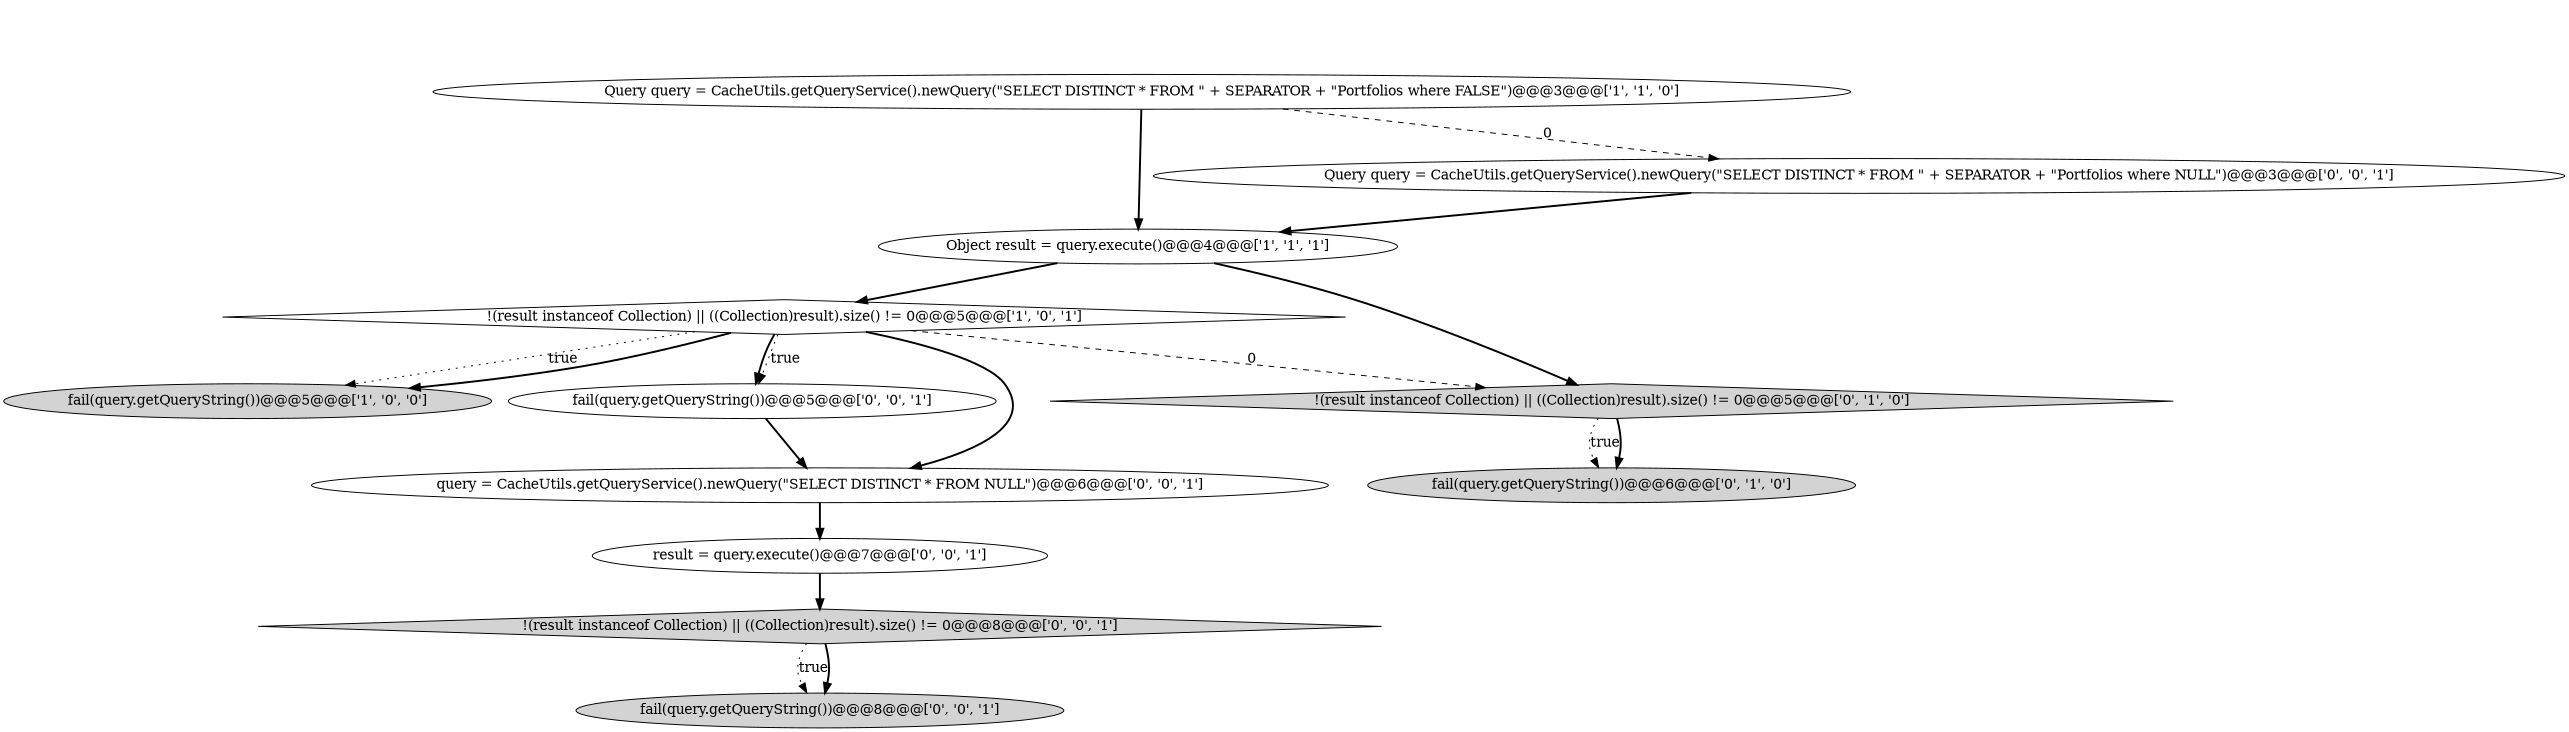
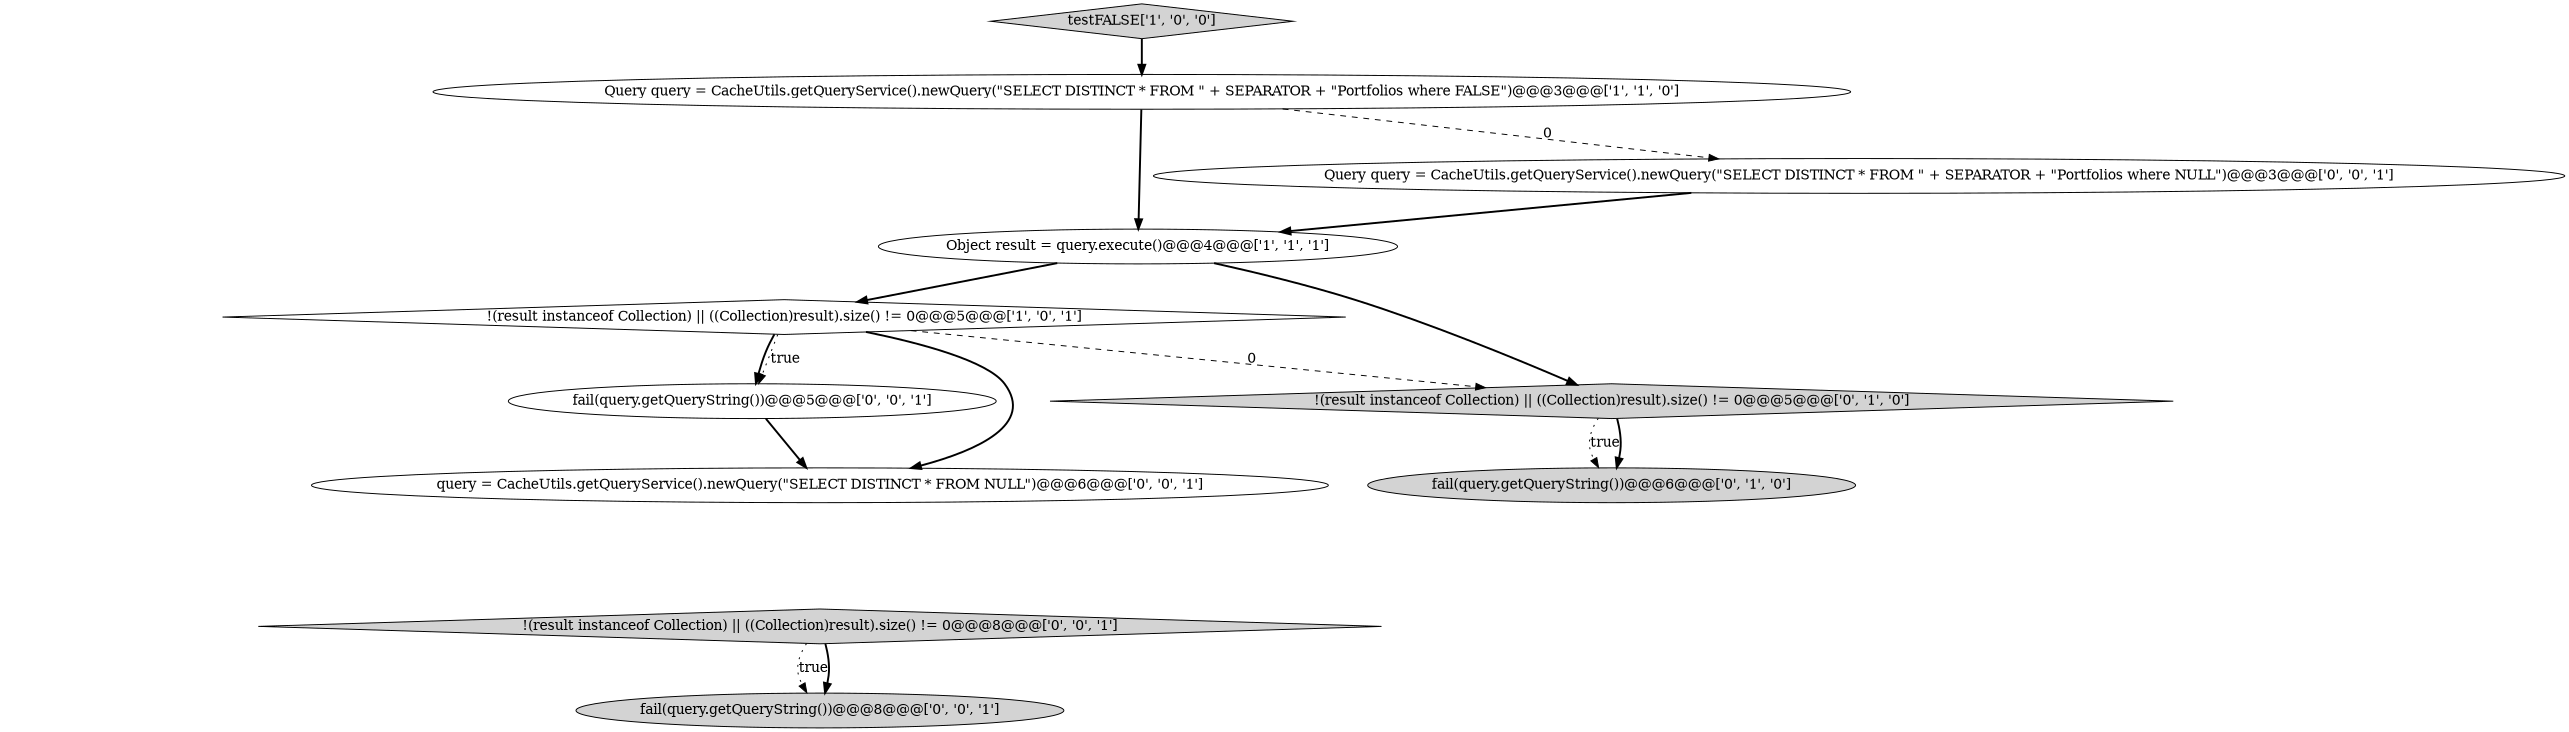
node "testFALSE['1', '0', '0']": added
node "fail(query.getQueryString())@@@5@@@['1', '0', '0']": removed
node "result = query.execute()@@@7@@@['0', '0', '1']": removed
